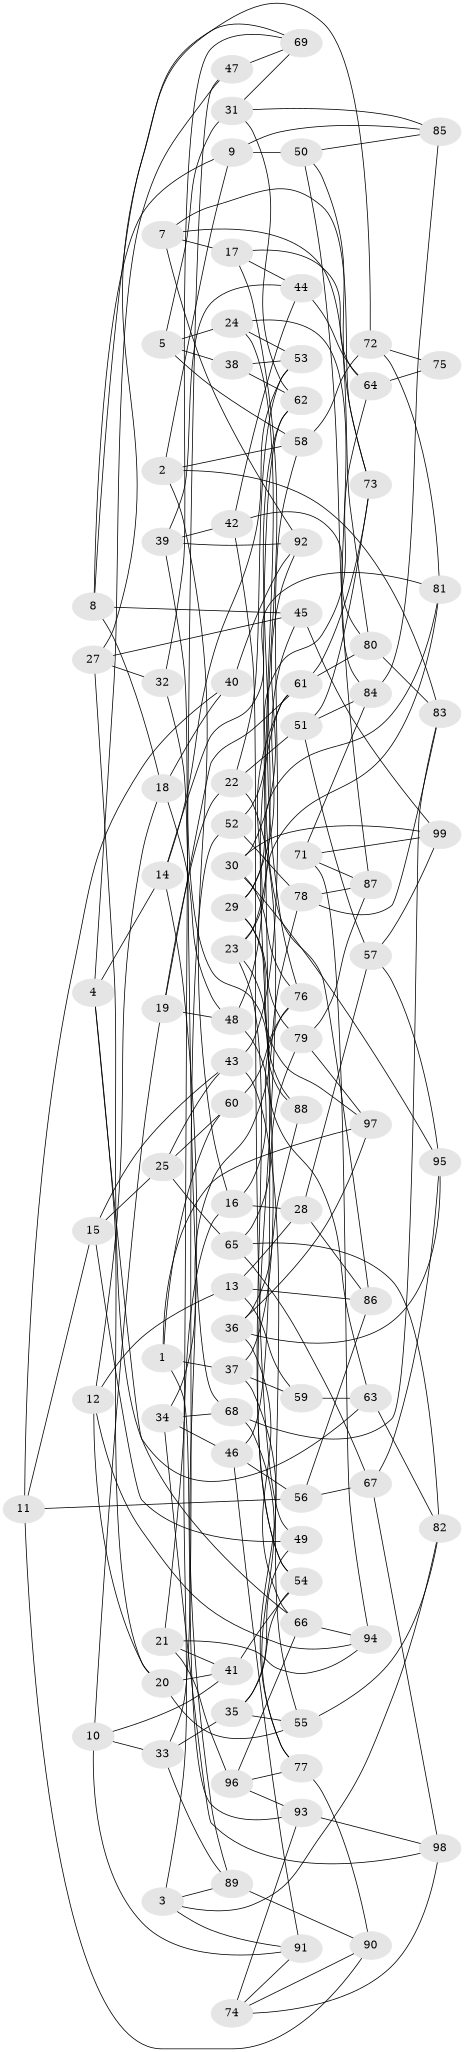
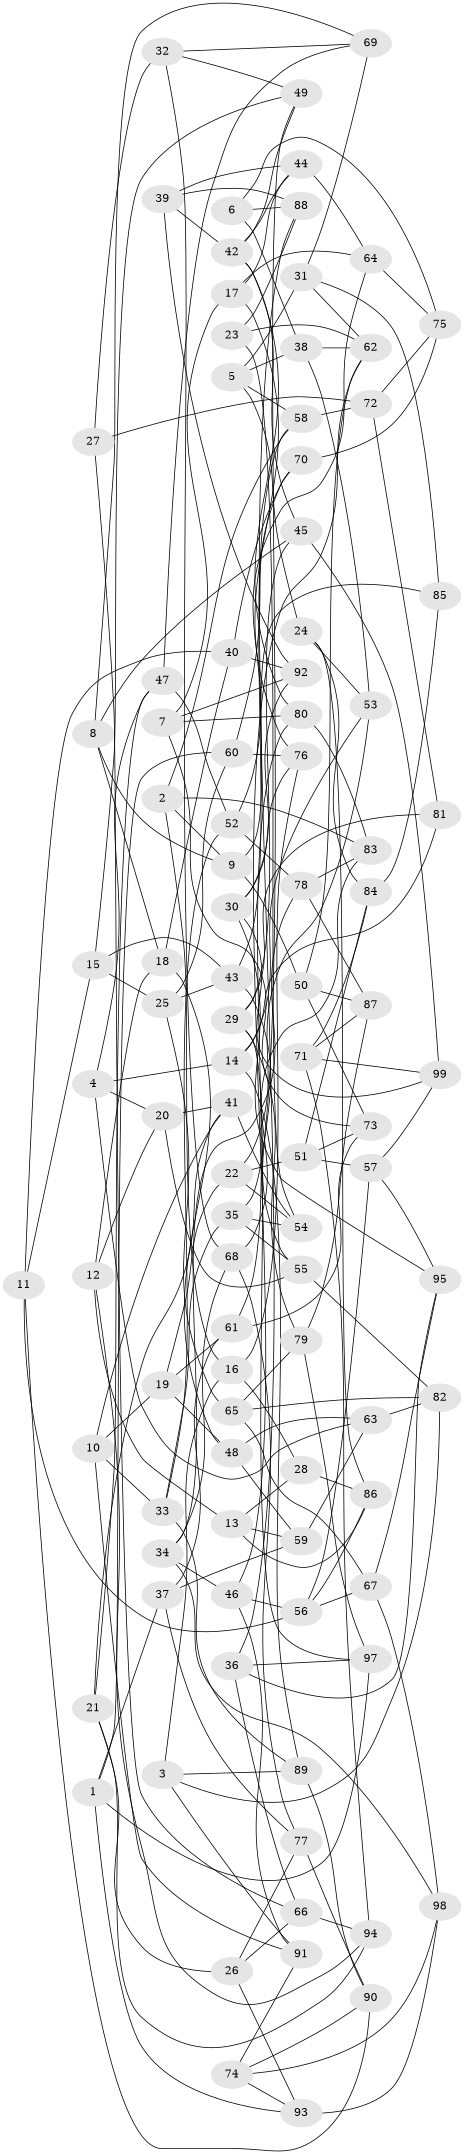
edge "32" -- "49": added
edge "85" -- "50": now "62" -- "50"
node "6": added
node "70": added
edge "45" -- "27": now "45" -- "42"
edge "47" -- "52": added
edge "81" -- "23": removed
edge "61" -- "48": now "59" -- "48"
edge "57" -- "28": now "57" -- "56"
node "96": label "96" -> "26"
